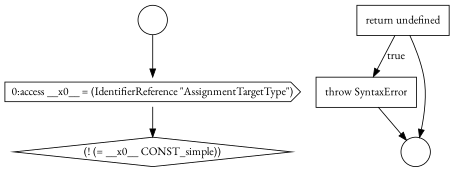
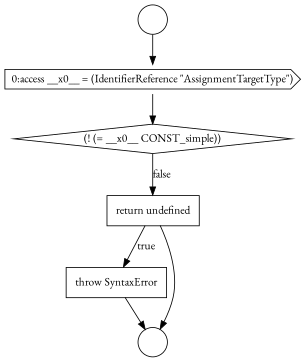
edge "(! (= __x0__ CONST_simple))" -> "return undefined": added, label "false"
